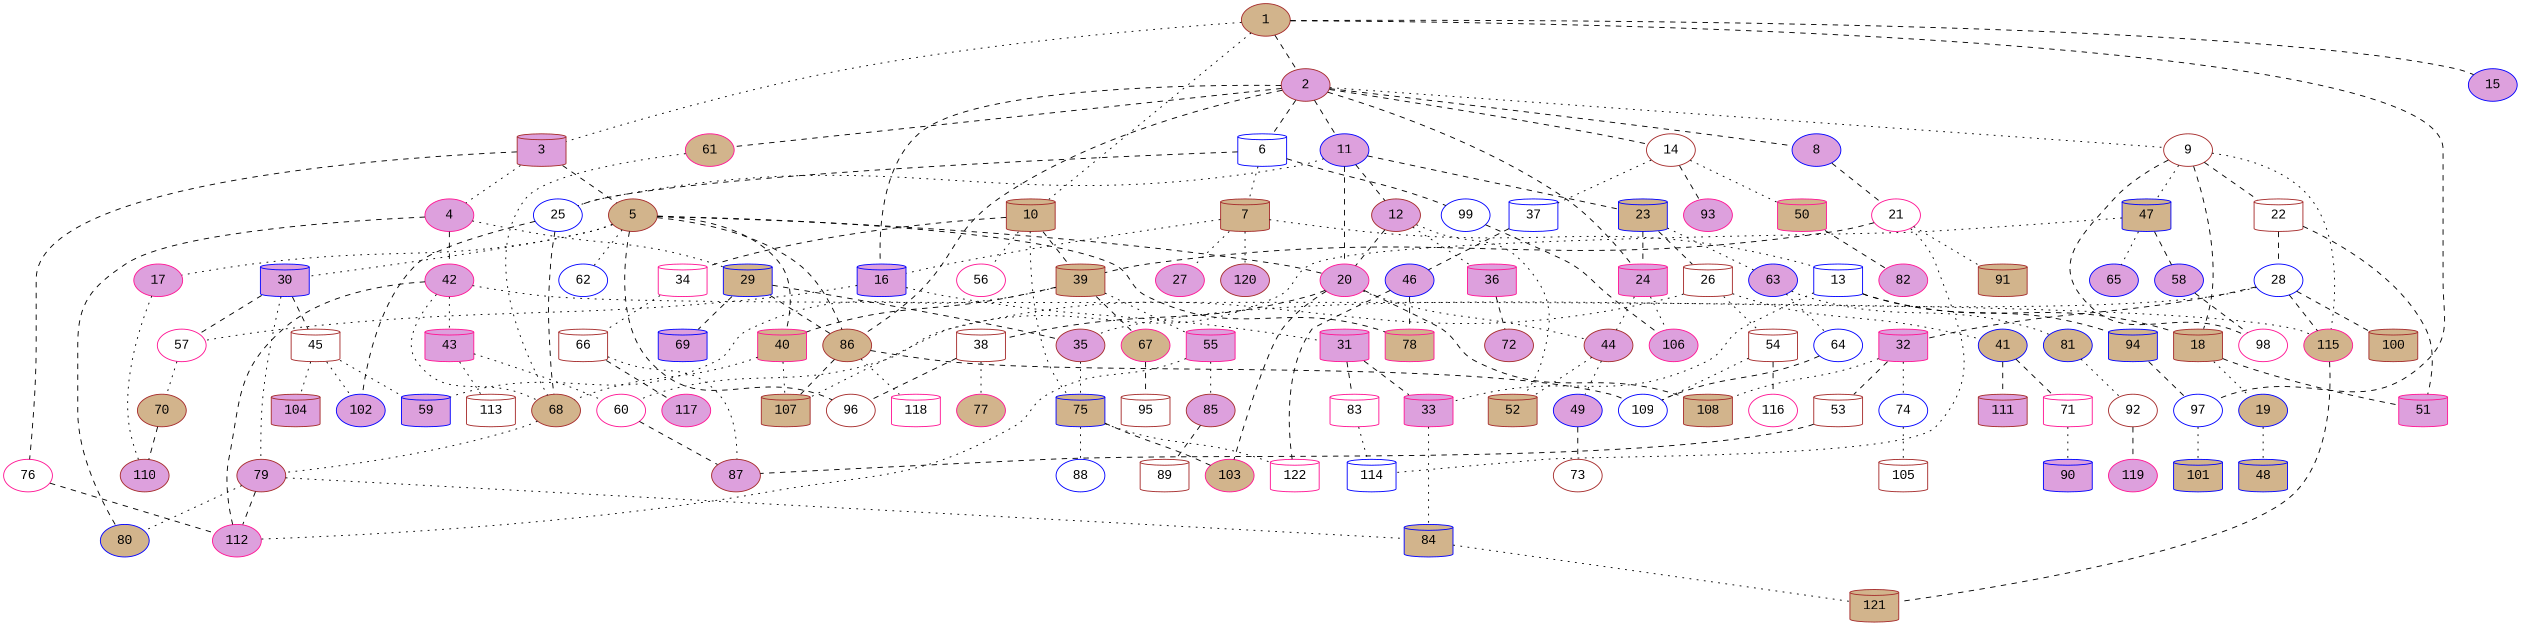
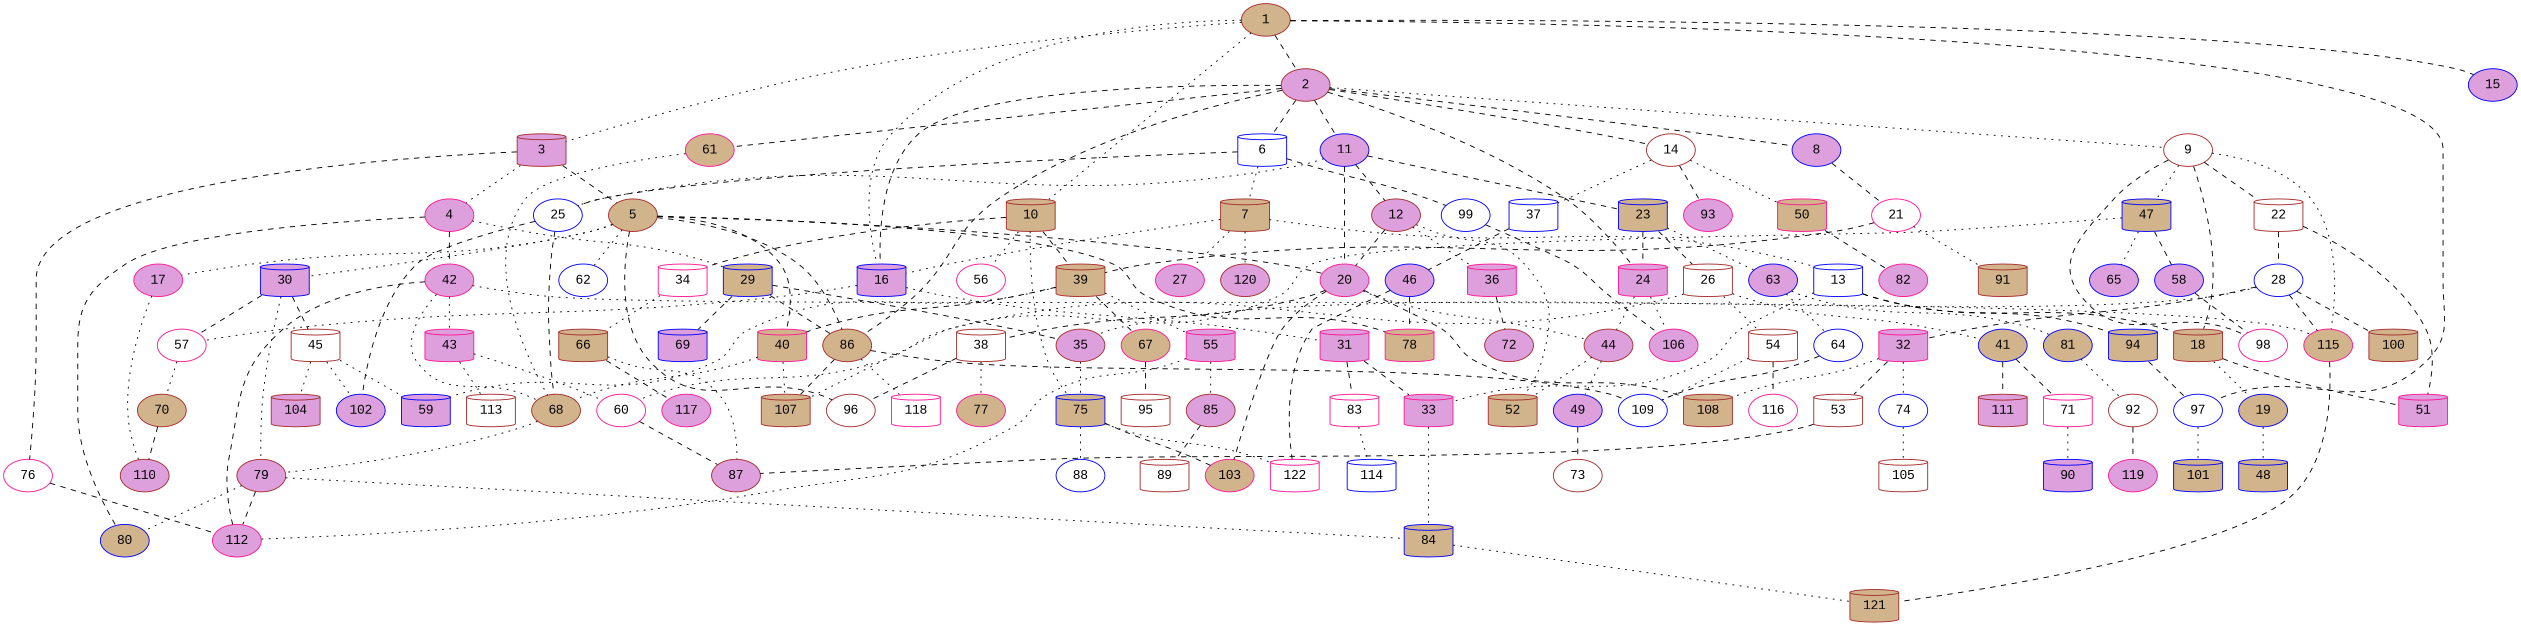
edge "1" -- "16": added
node "66": fillcolor white -> tan
edge "21" -- "114": removed
